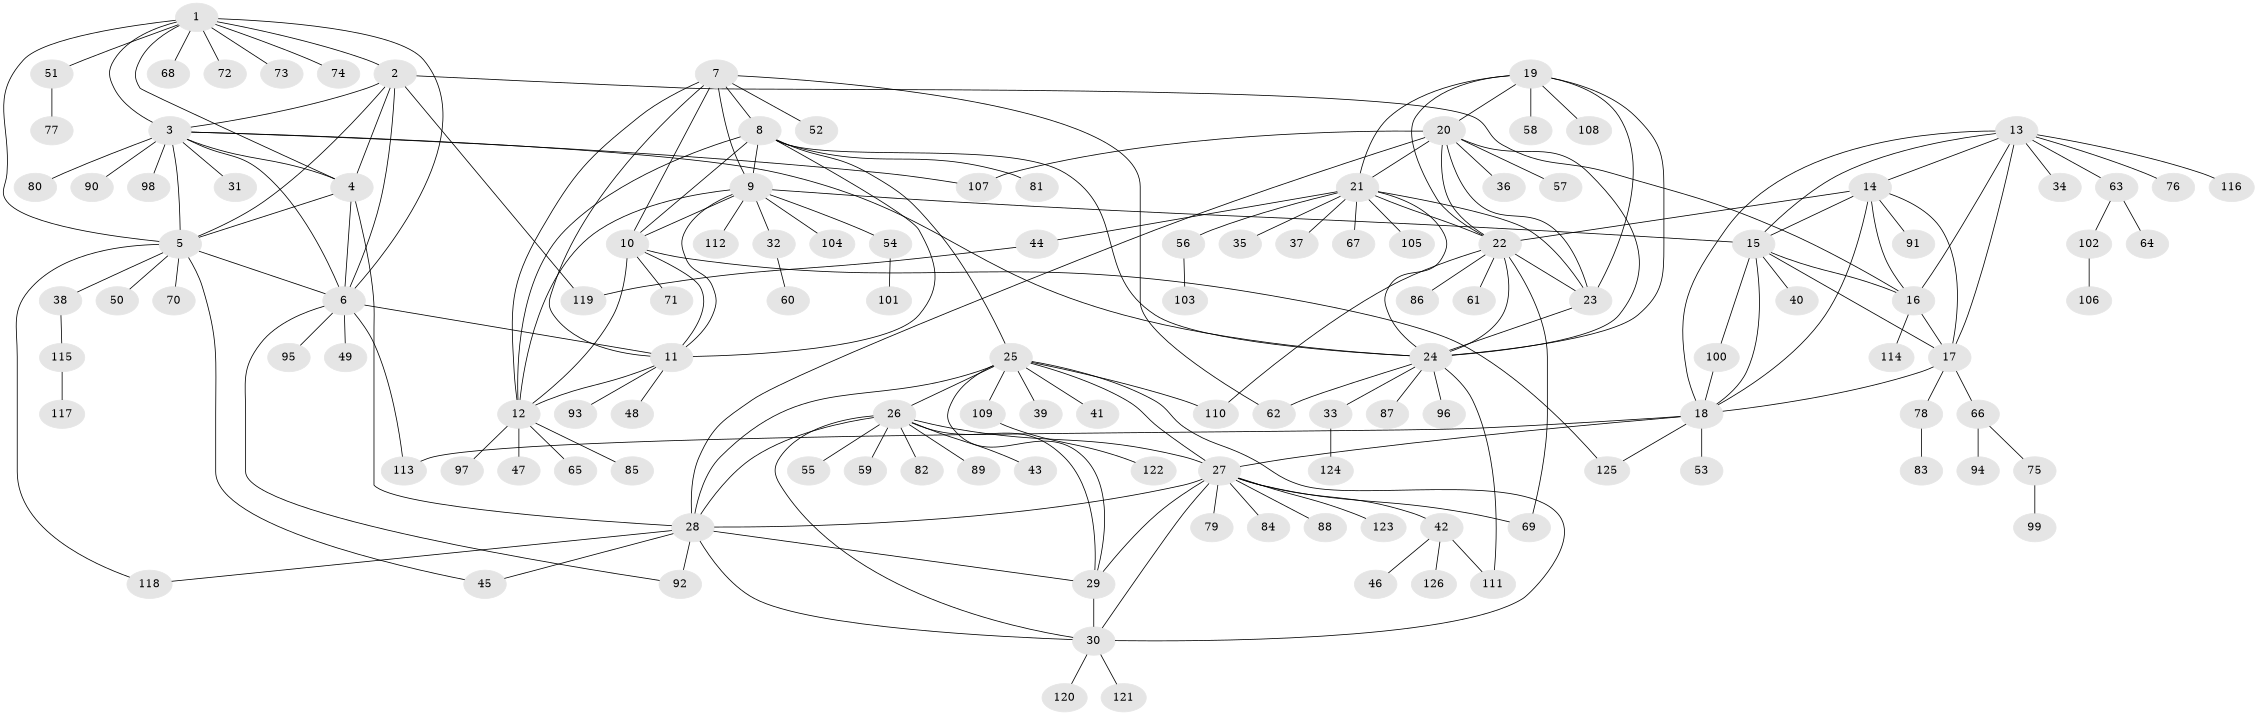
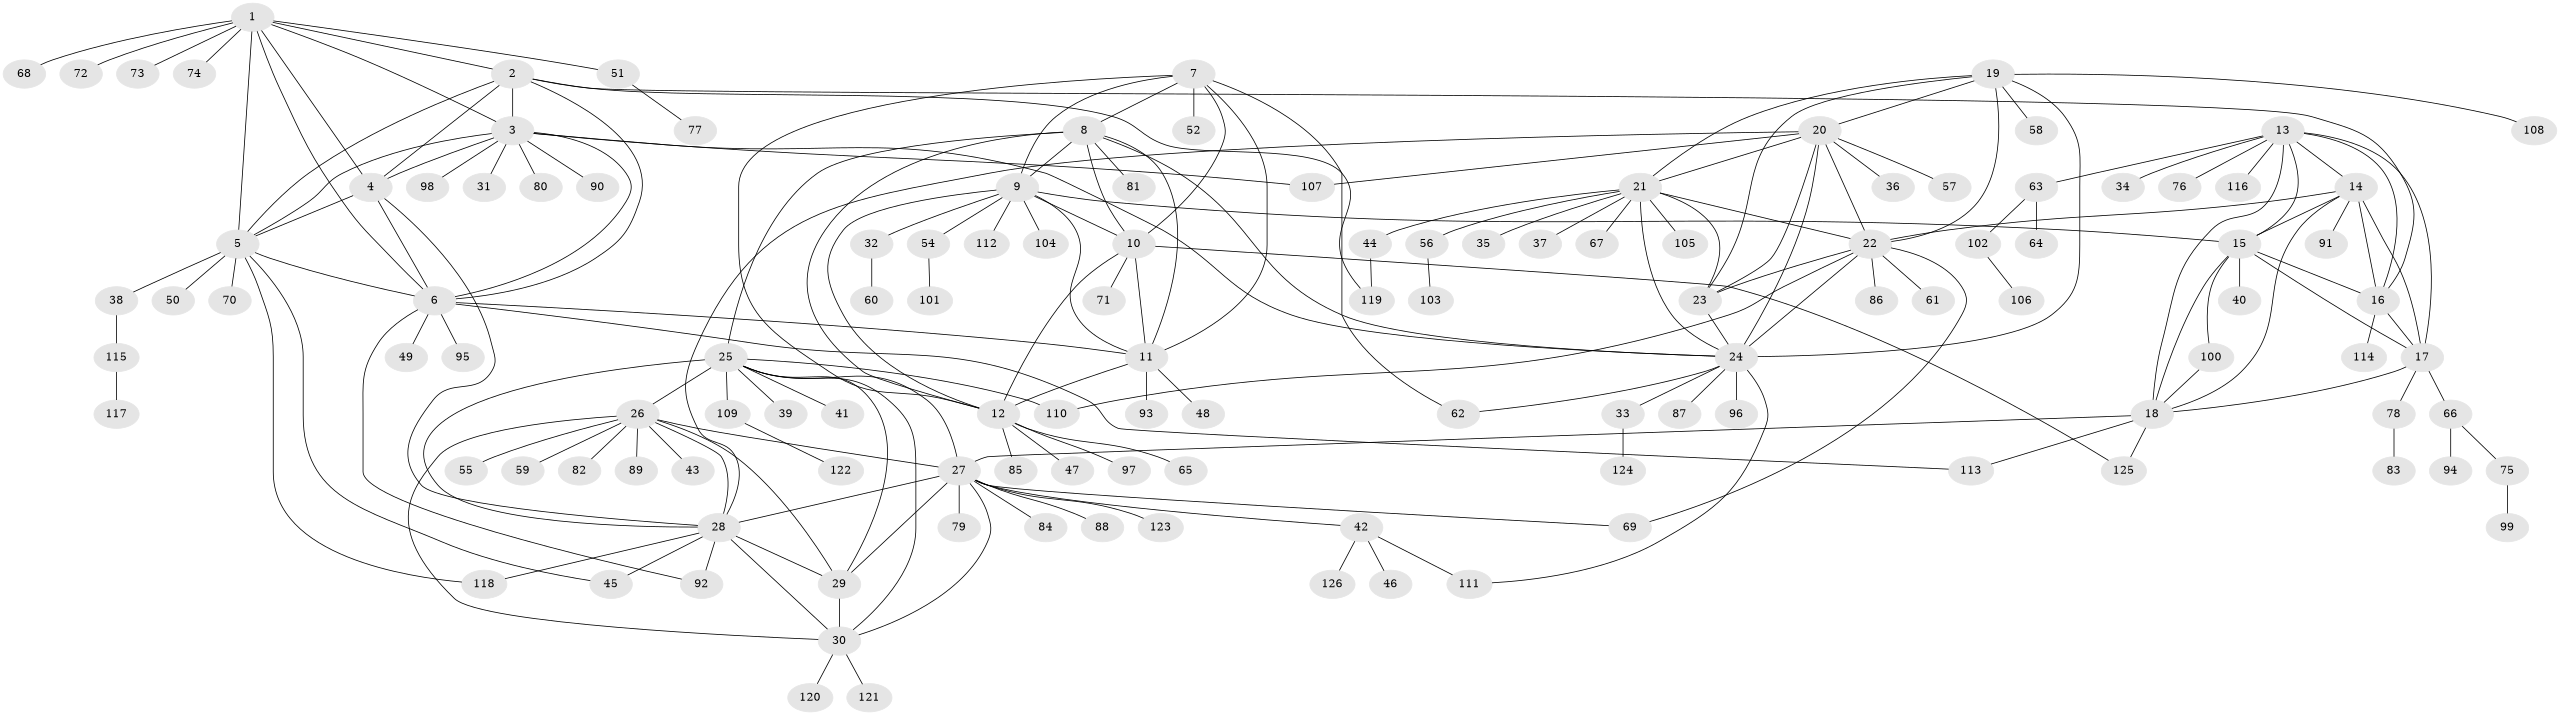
node "53": removed
